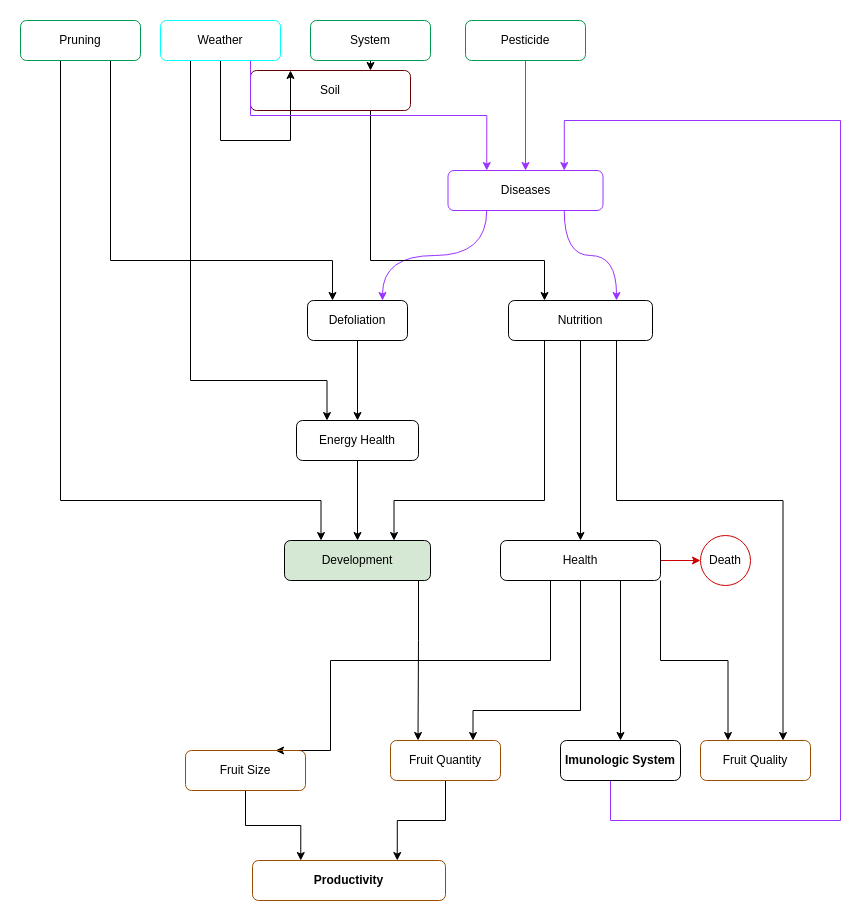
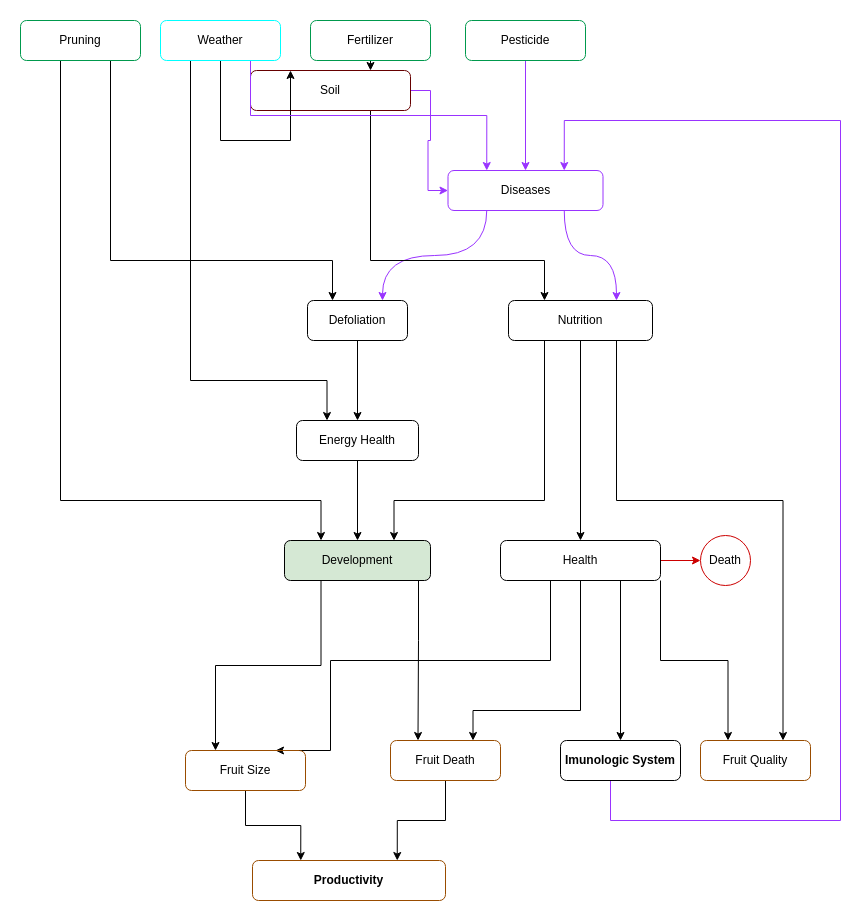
node "System": label "System" -> "Fertilizer"
edge "Soil" -> "Diseases": added
edge "Development" -> "Fruit Size": added
node "Fruit Quantity": label "Fruit Quantity" -> "Fruit Death"
